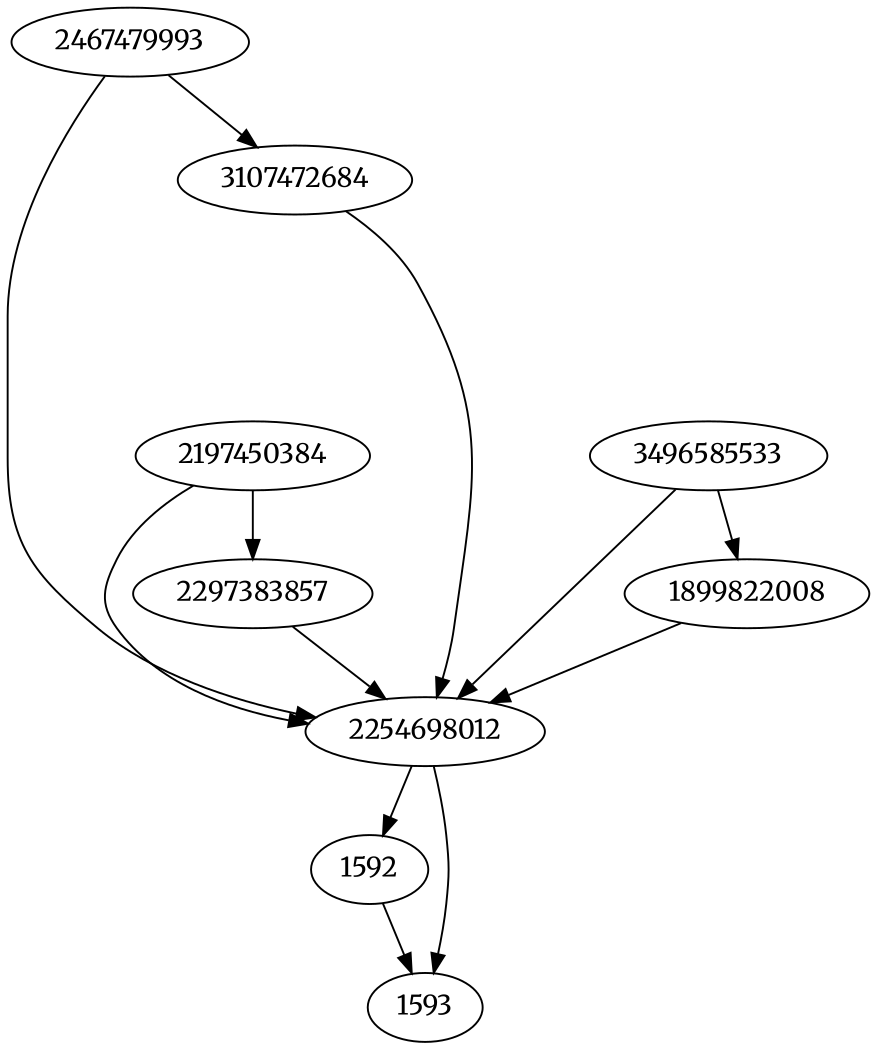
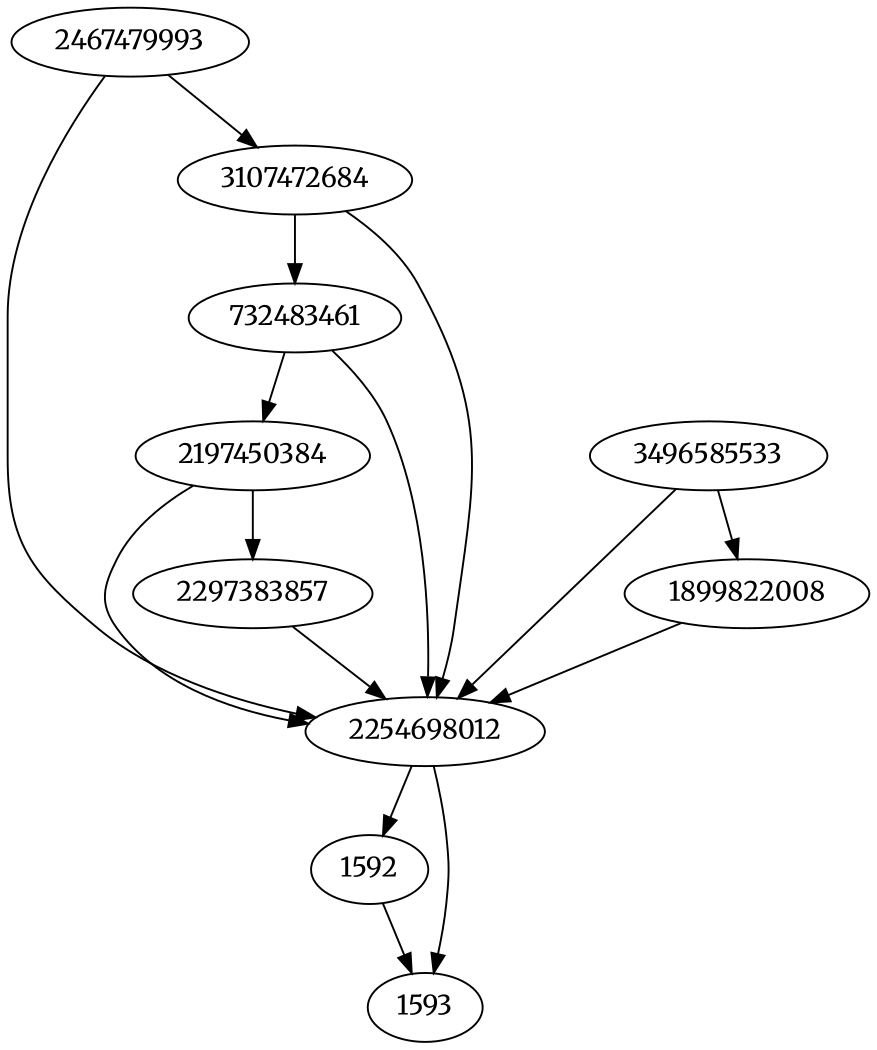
node "732483461": added
